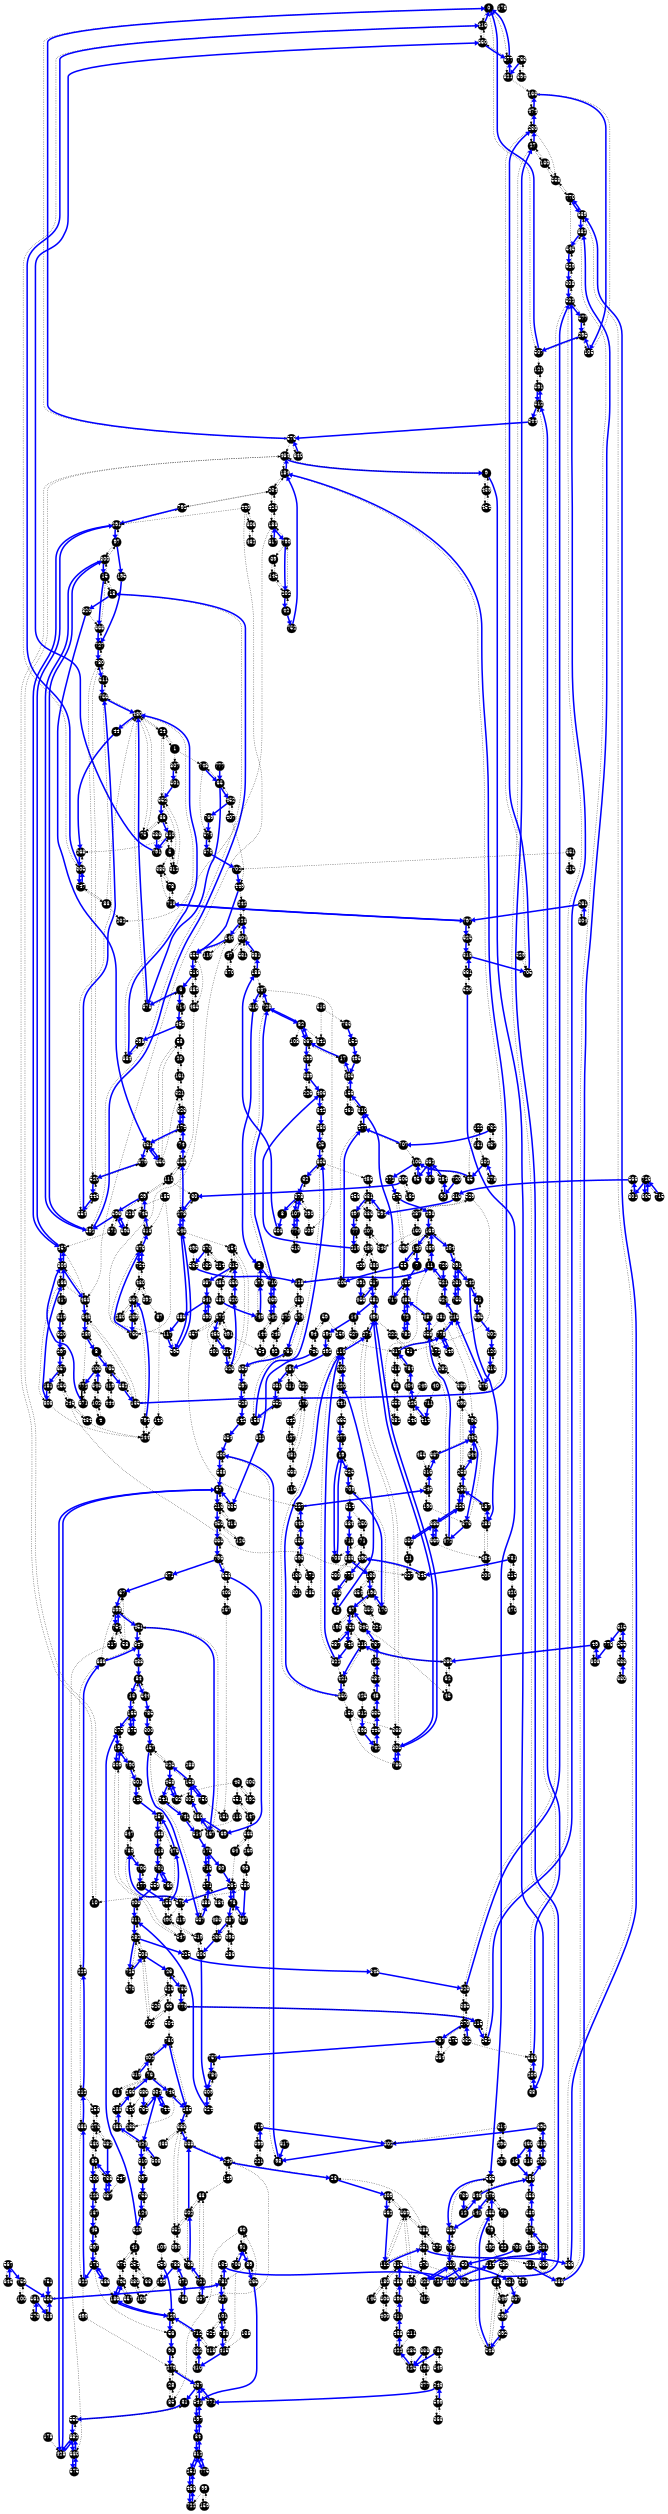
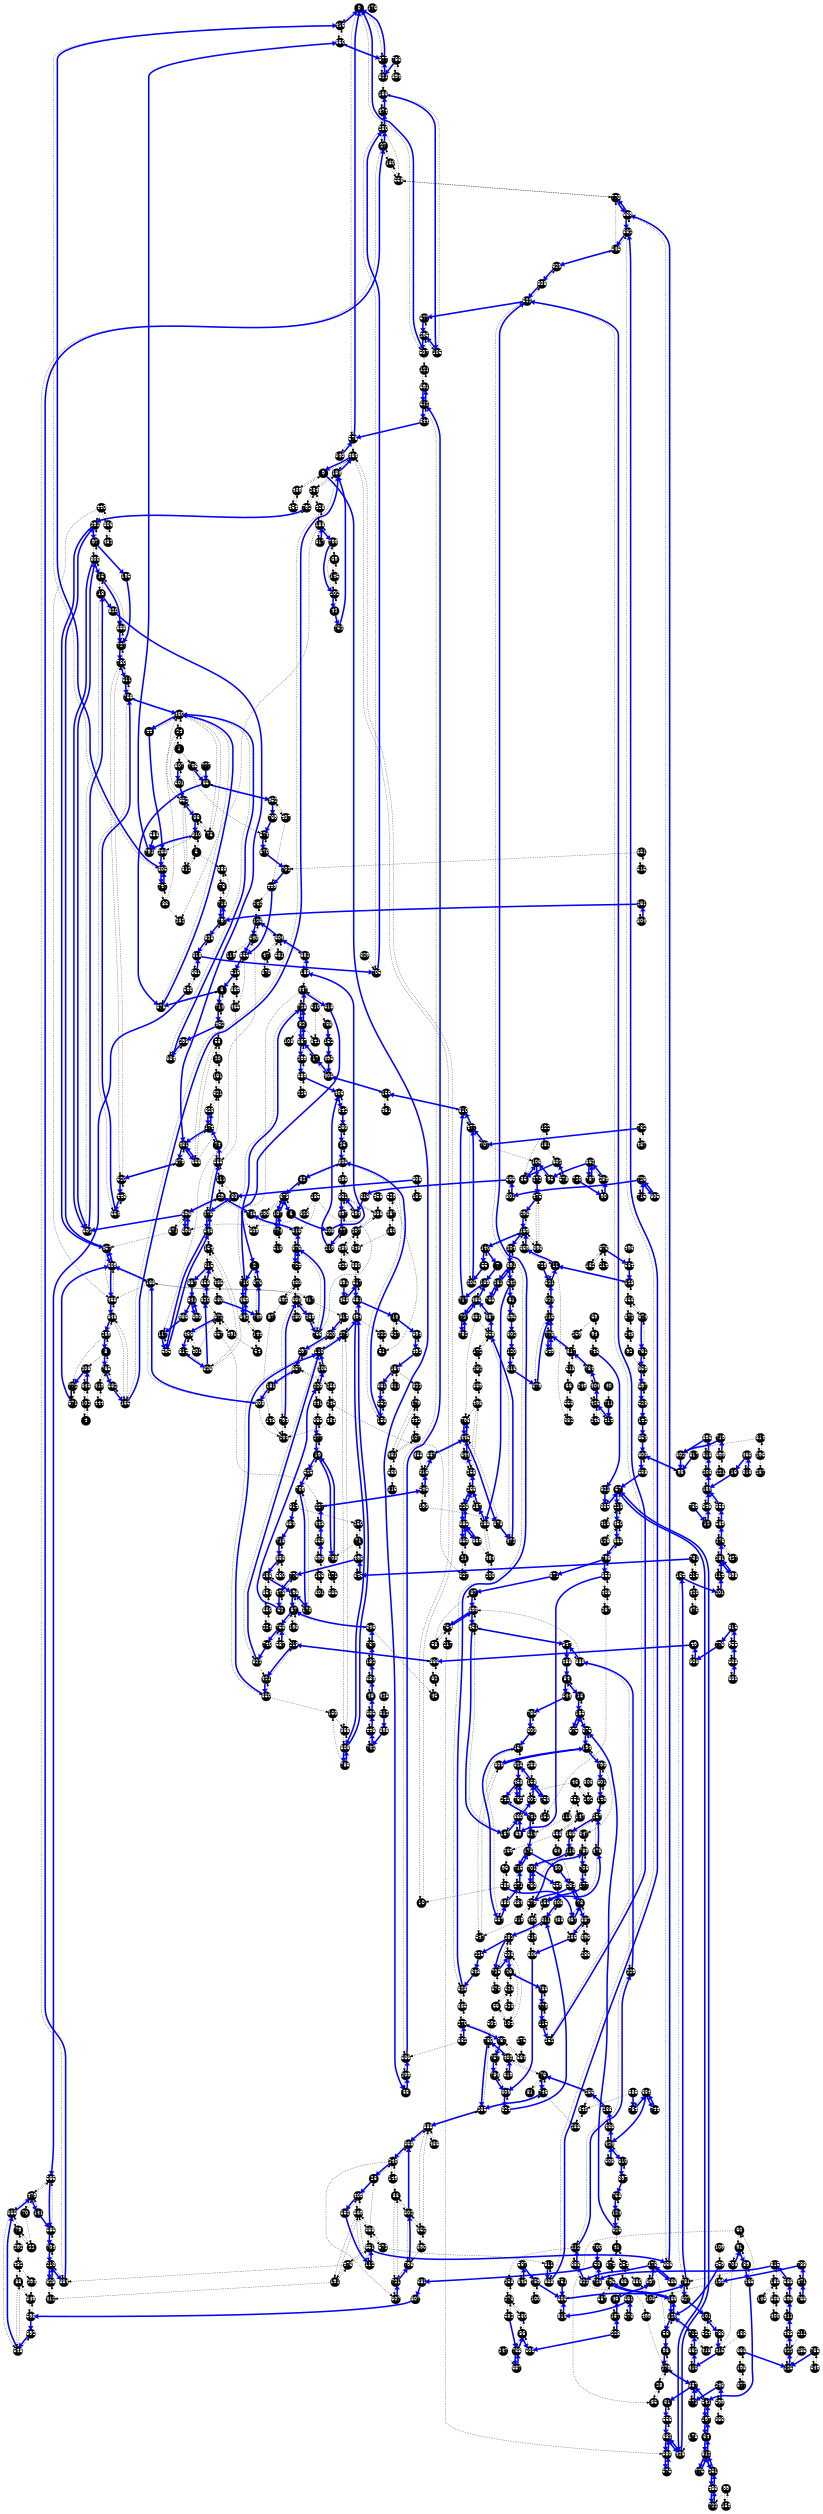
node "386": label "386" -> "986"
node "255": label "255" -> "955"
edge "500" -> "228": reversed
